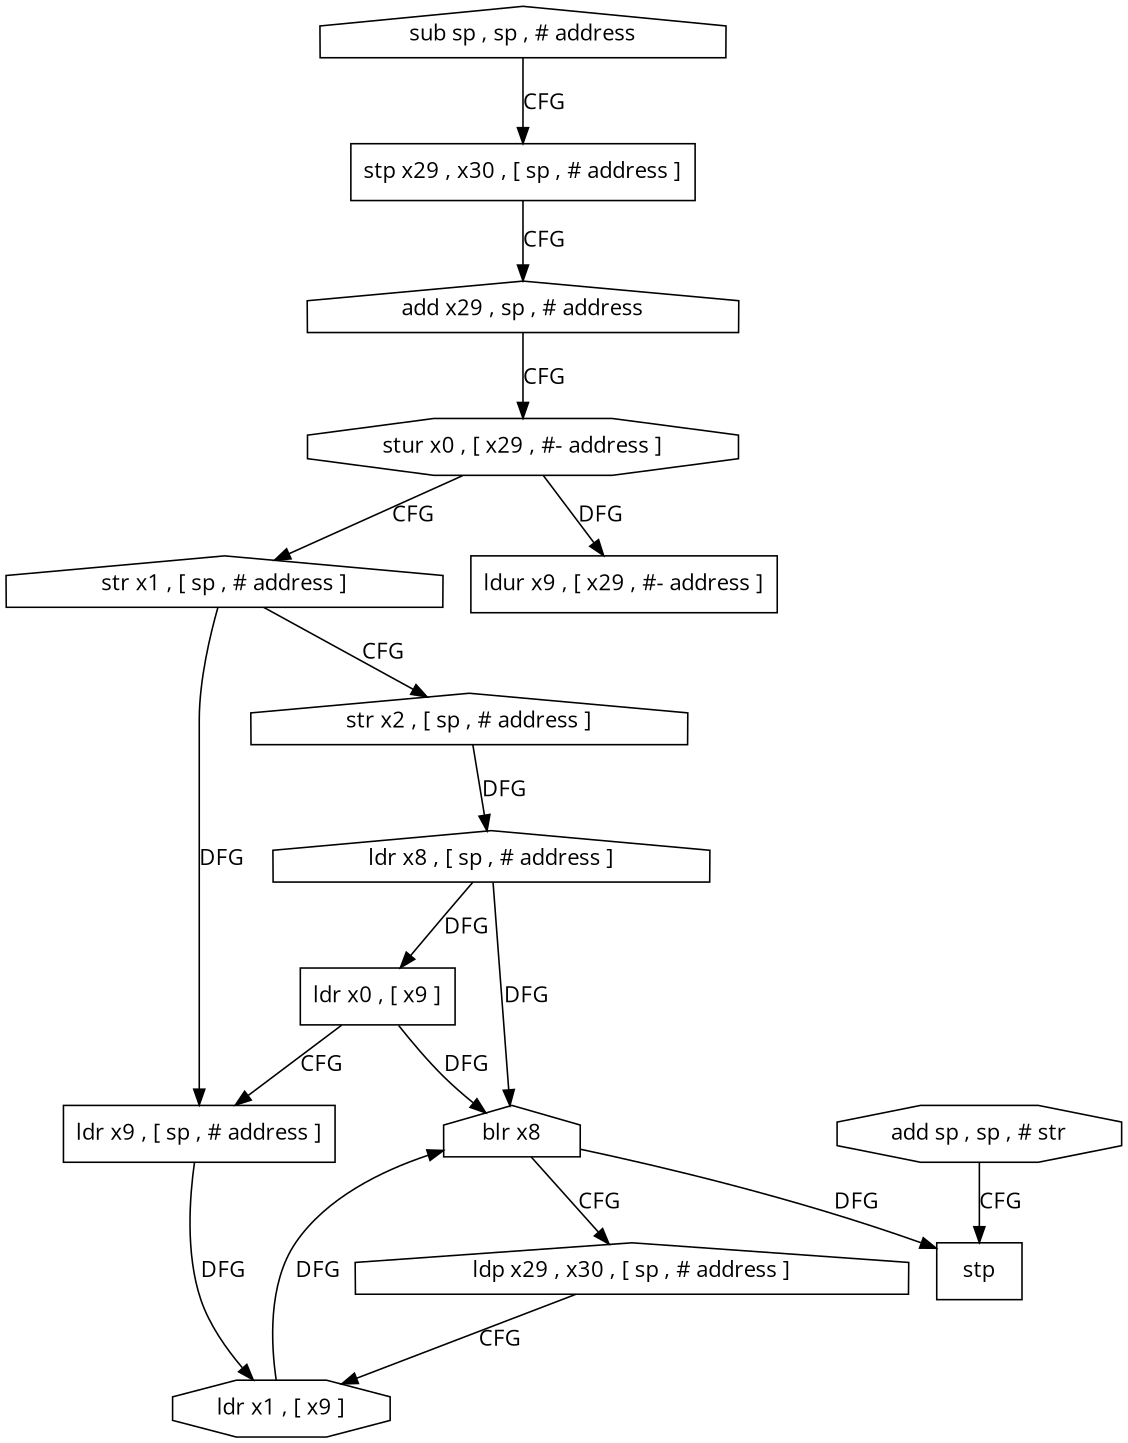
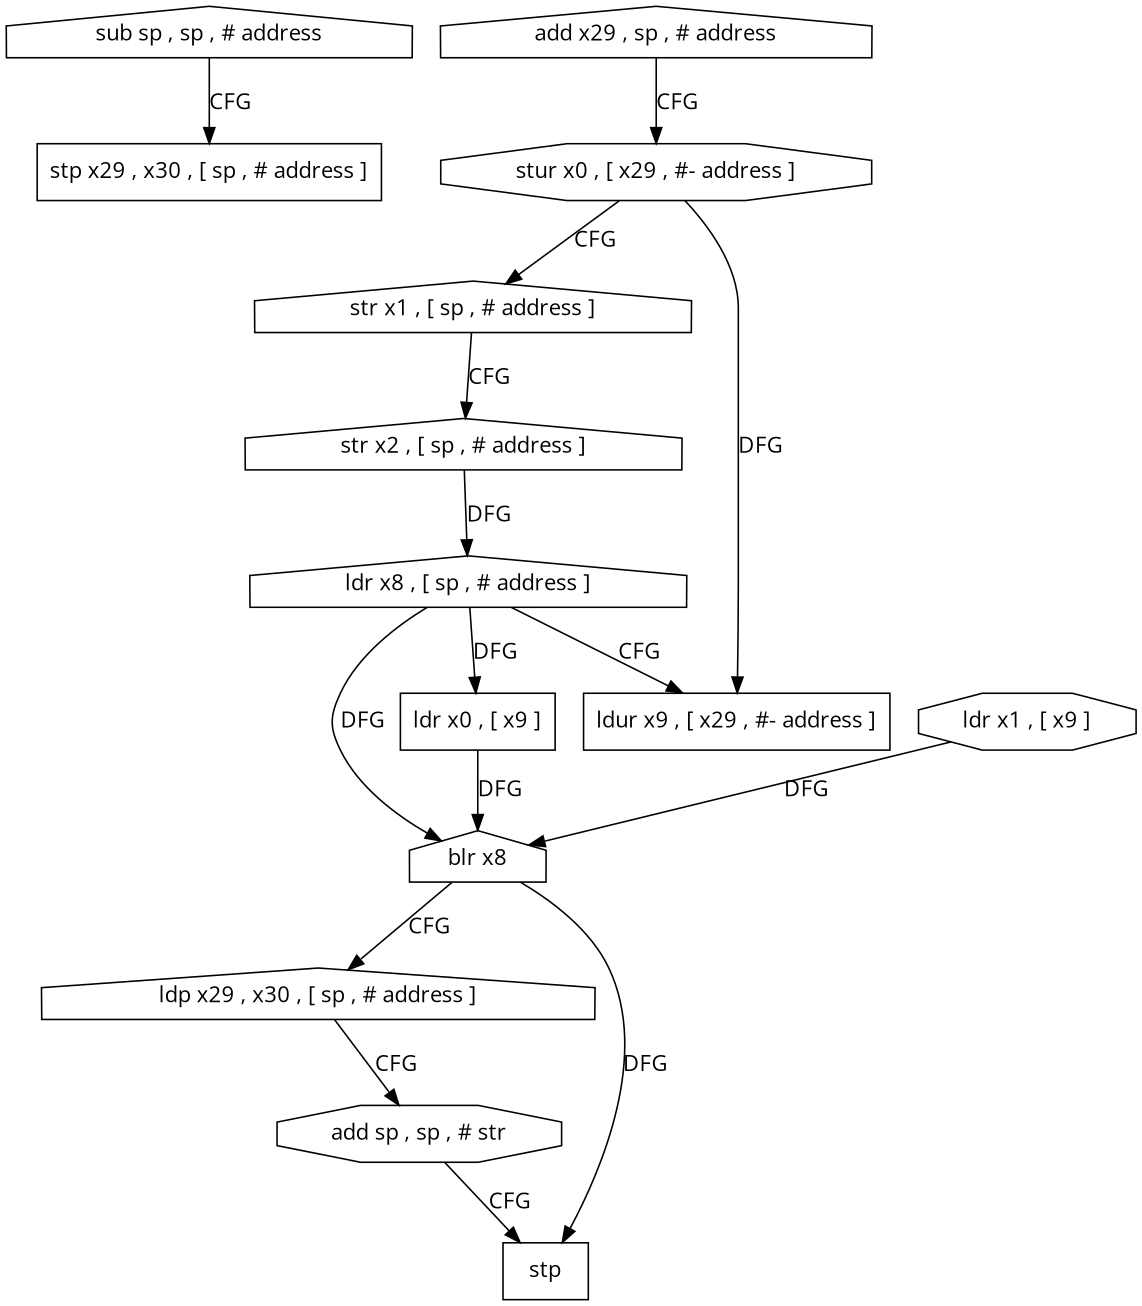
edge "stp x29 , x30 , [ sp , # address ]" -> "add x29 , sp , # address": removed, label "CFG"
edge "ldr x8 , [ sp , # address ]" -> "ldur x9 , [ x29 , #- address ]": added, label "CFG"
node "ldr x9 , [ sp , # address ]": removed
edge "ldp x29 , x30 , [ sp , # address ]" -> "ldr x1 , [ x9 ]": now "ldp x29 , x30 , [ sp , # address ]" -> "add sp , sp , # str"
